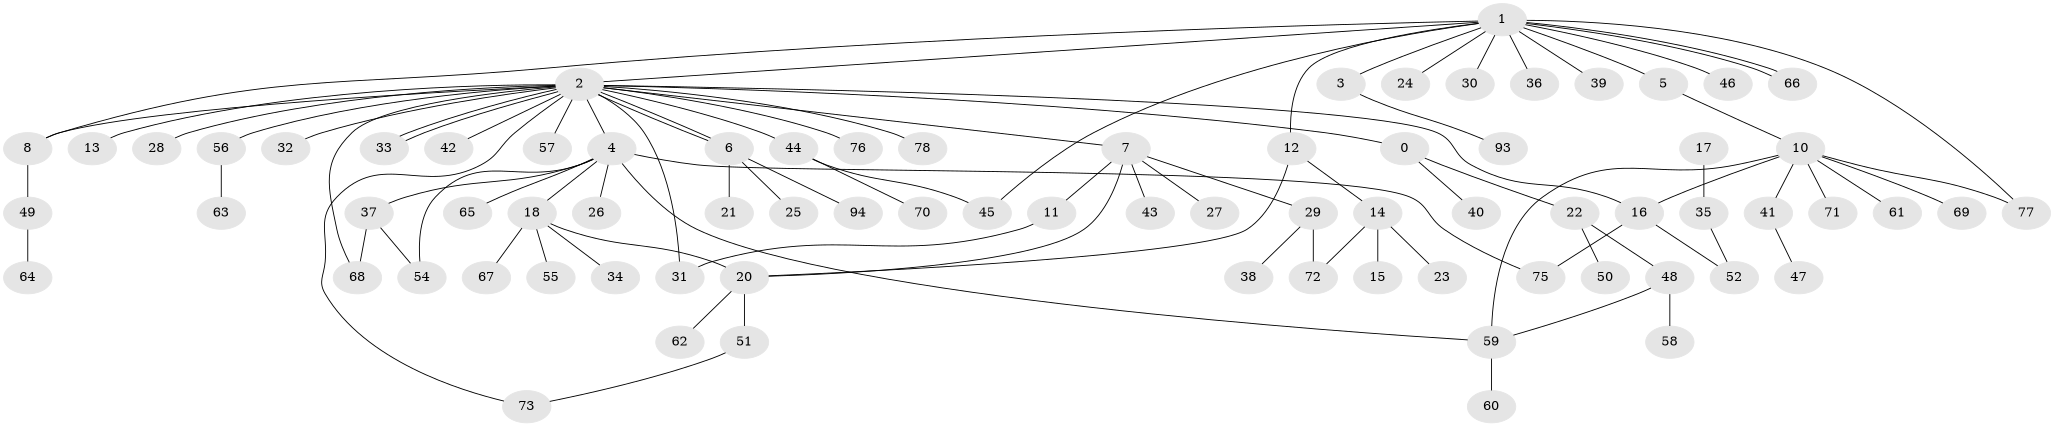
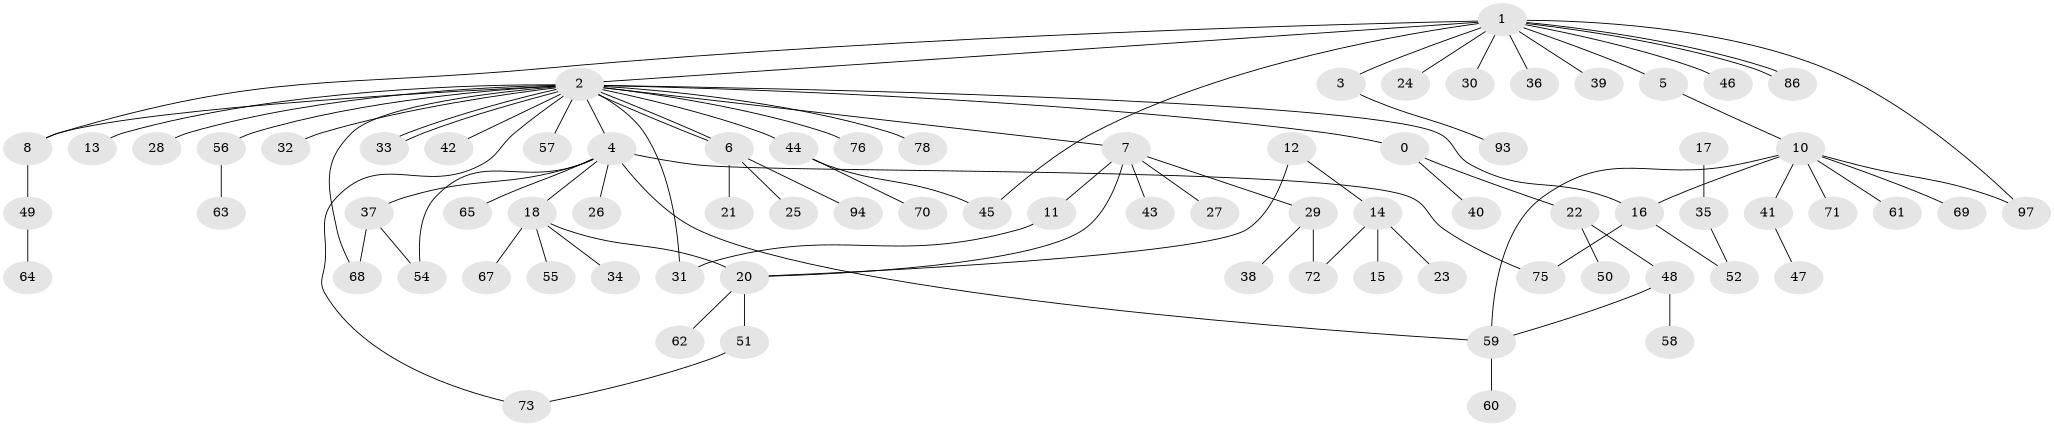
edge "1" -- "12": removed
node "66": label "66" -> "86"
node "77": label "77" -> "97"
